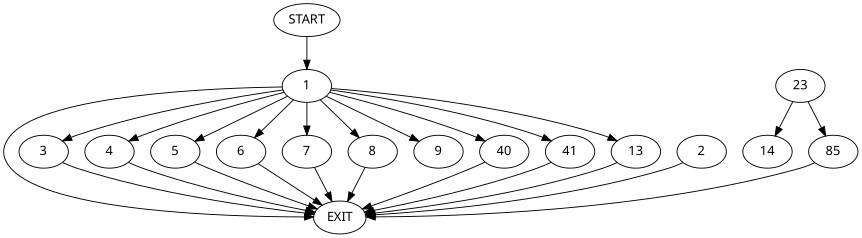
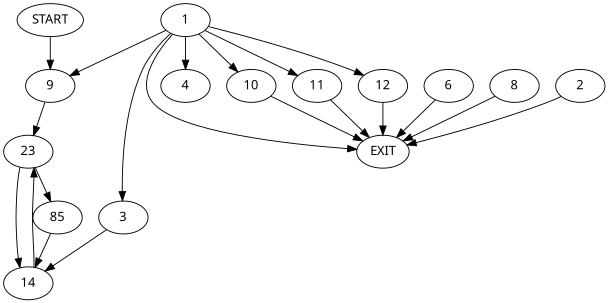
edge "START" -> "1": now "START" -> "9"
edge "9" -> "23": added
edge "1" -> "6": removed
edge "1" -> "8": removed
node "5": removed
node "7": removed
node "40": label "40" -> "10"
node "41": label "41" -> "11"
node "13": label "13" -> "12"
edge "4" -> "EXIT": removed
edge "3" -> "EXIT": now "3" -> "14"
edge "85" -> "EXIT": now "85" -> "14"
edge "14" -> "23": added
